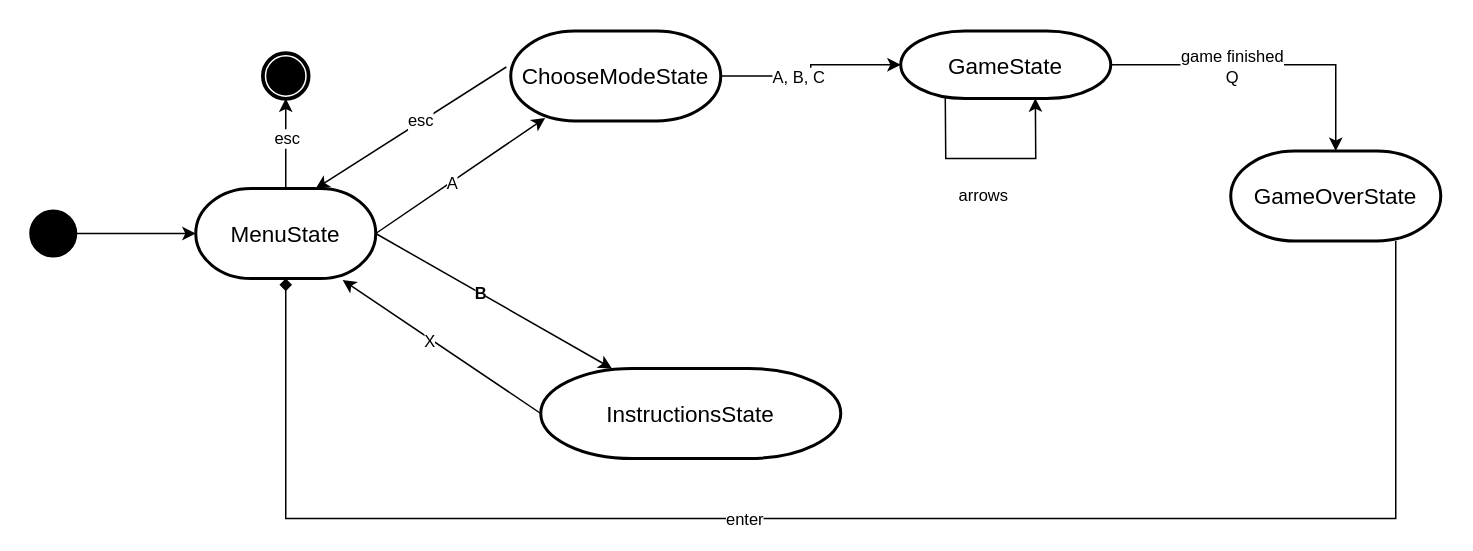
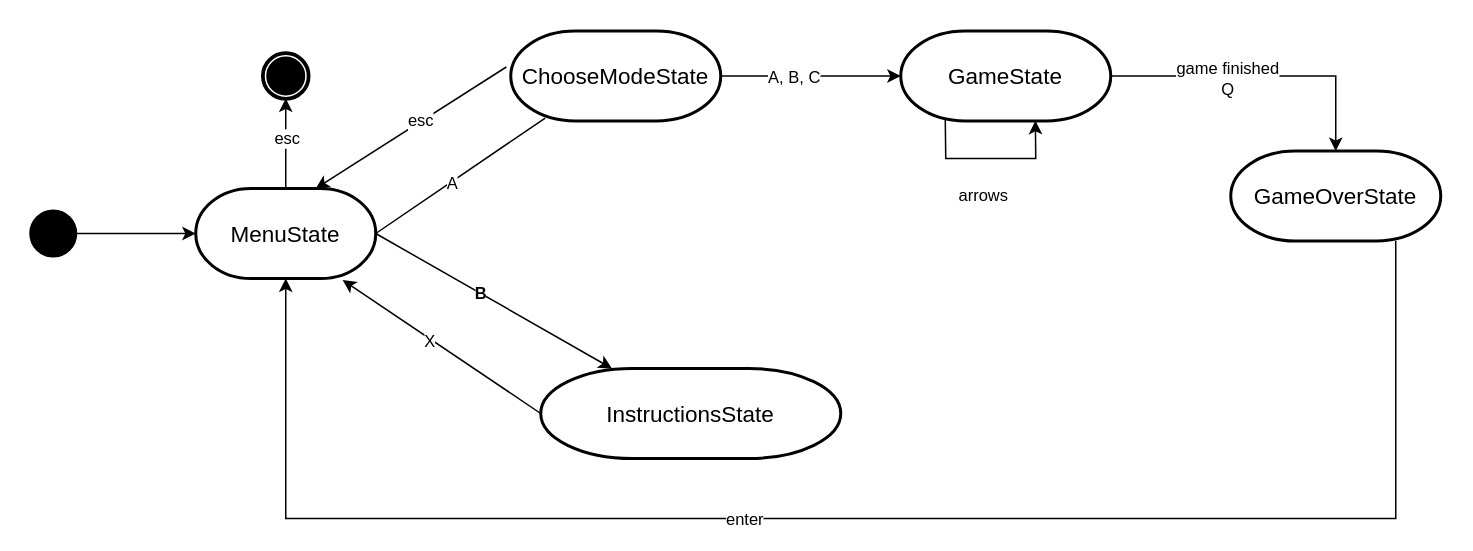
node "GameState": size 210x68 -> 210x90
edge "MenuState" -> "ChooseModeState": arrowhead classic -> none
edge "GameOverState" -> "MenuState": arrowhead diamond -> classic
